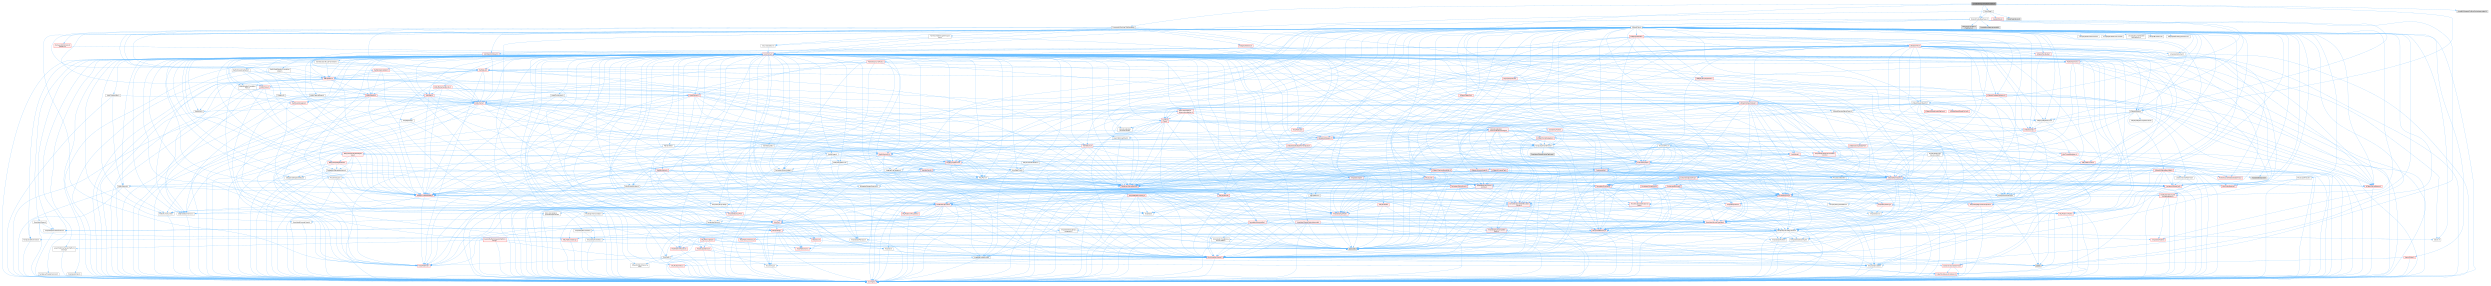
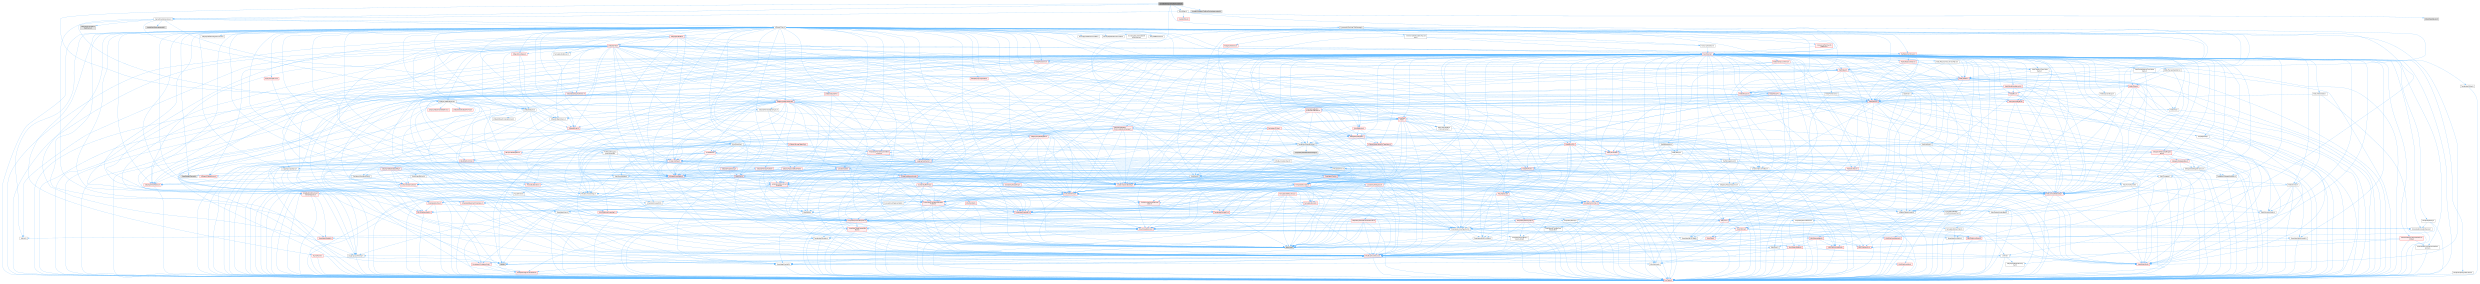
edge "Math/RotationTranslation Matrix.h" -> "Math/Box.h": now "Math/RotationTranslation Matrix.h" -> "Math/Matrix.h"
node "Async/TaskGraphFwd.h": removed
node "PointerIsConvertible/UObjectArray.h": label "PointerIsConvertible/UObjectArray.h" -> "UObject/UObjectArray.h"
